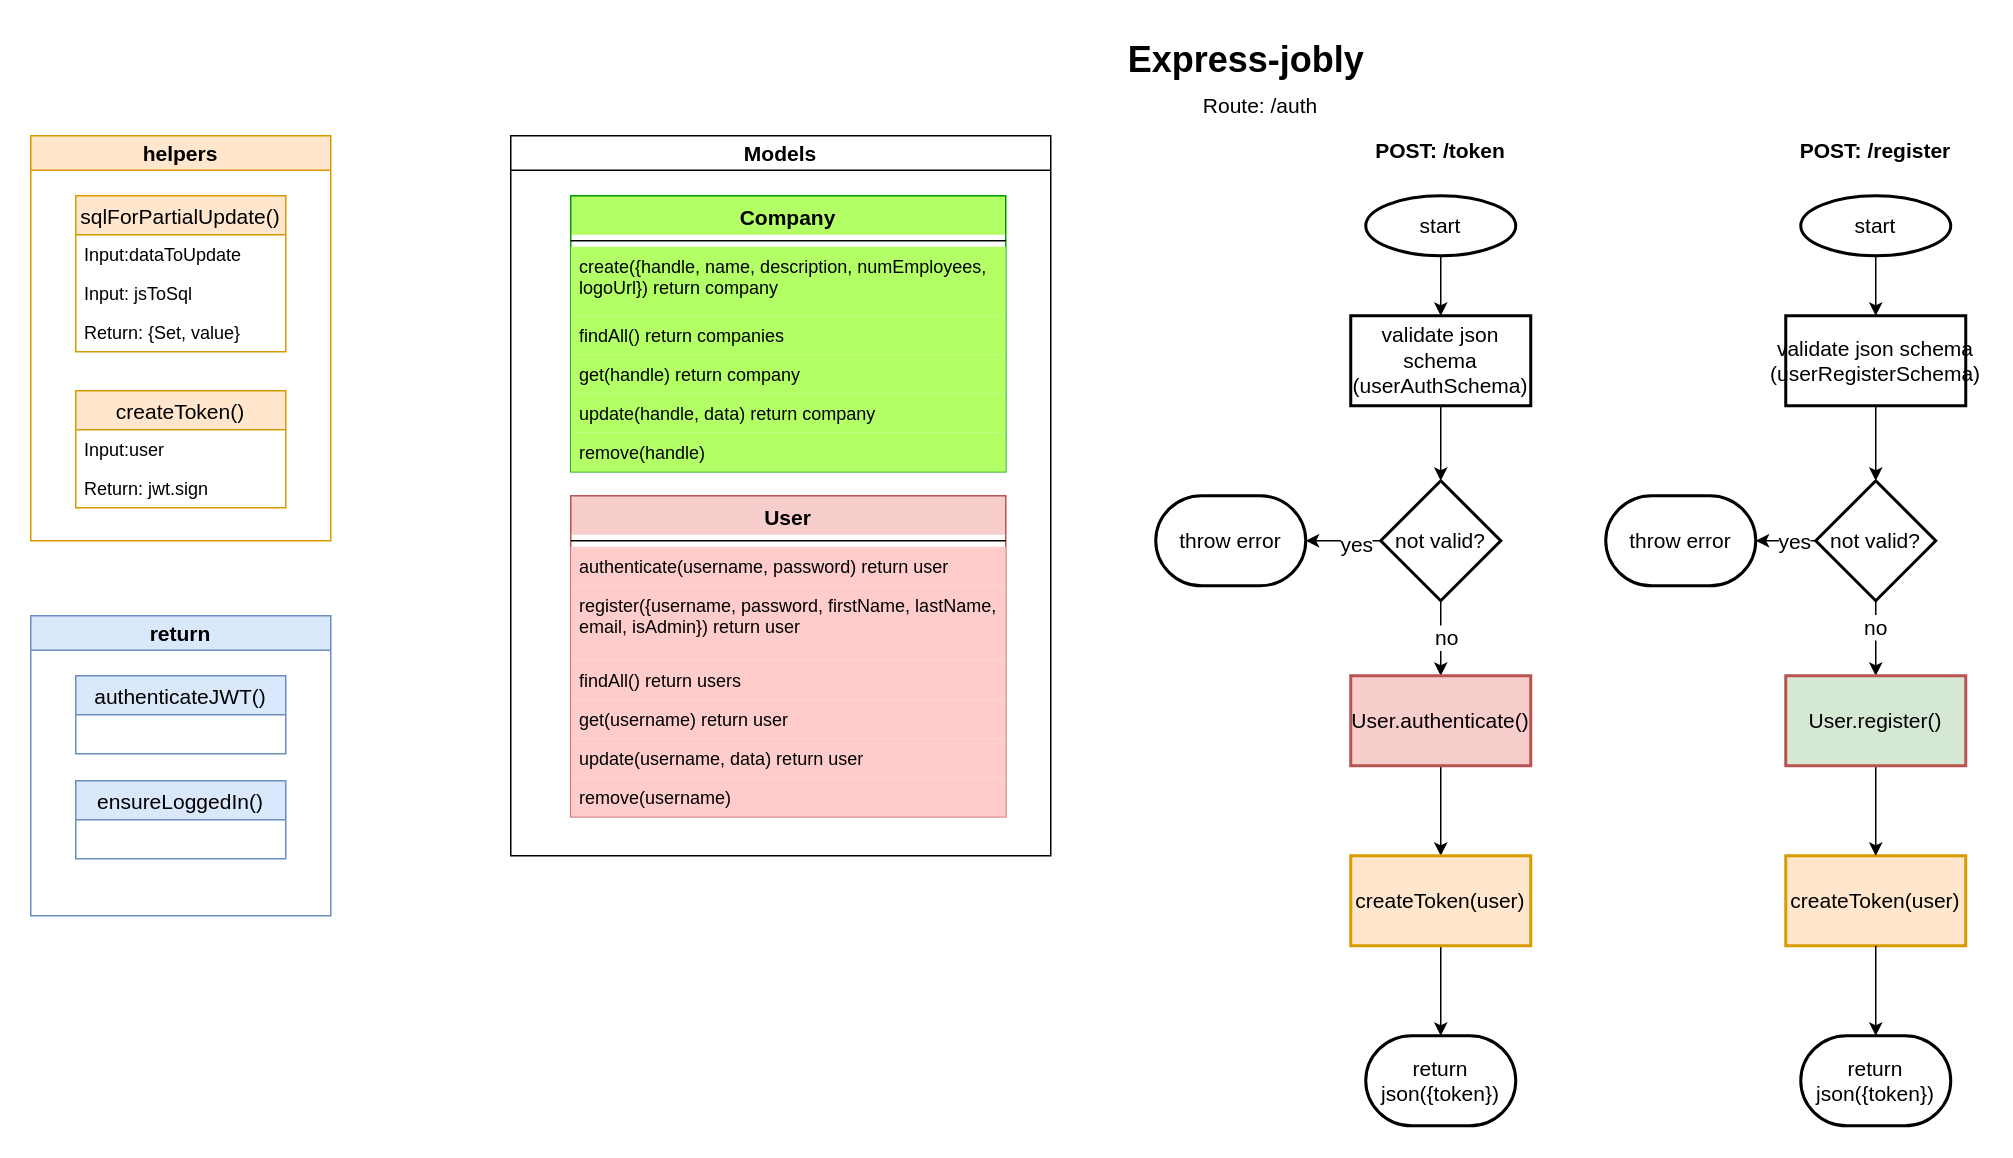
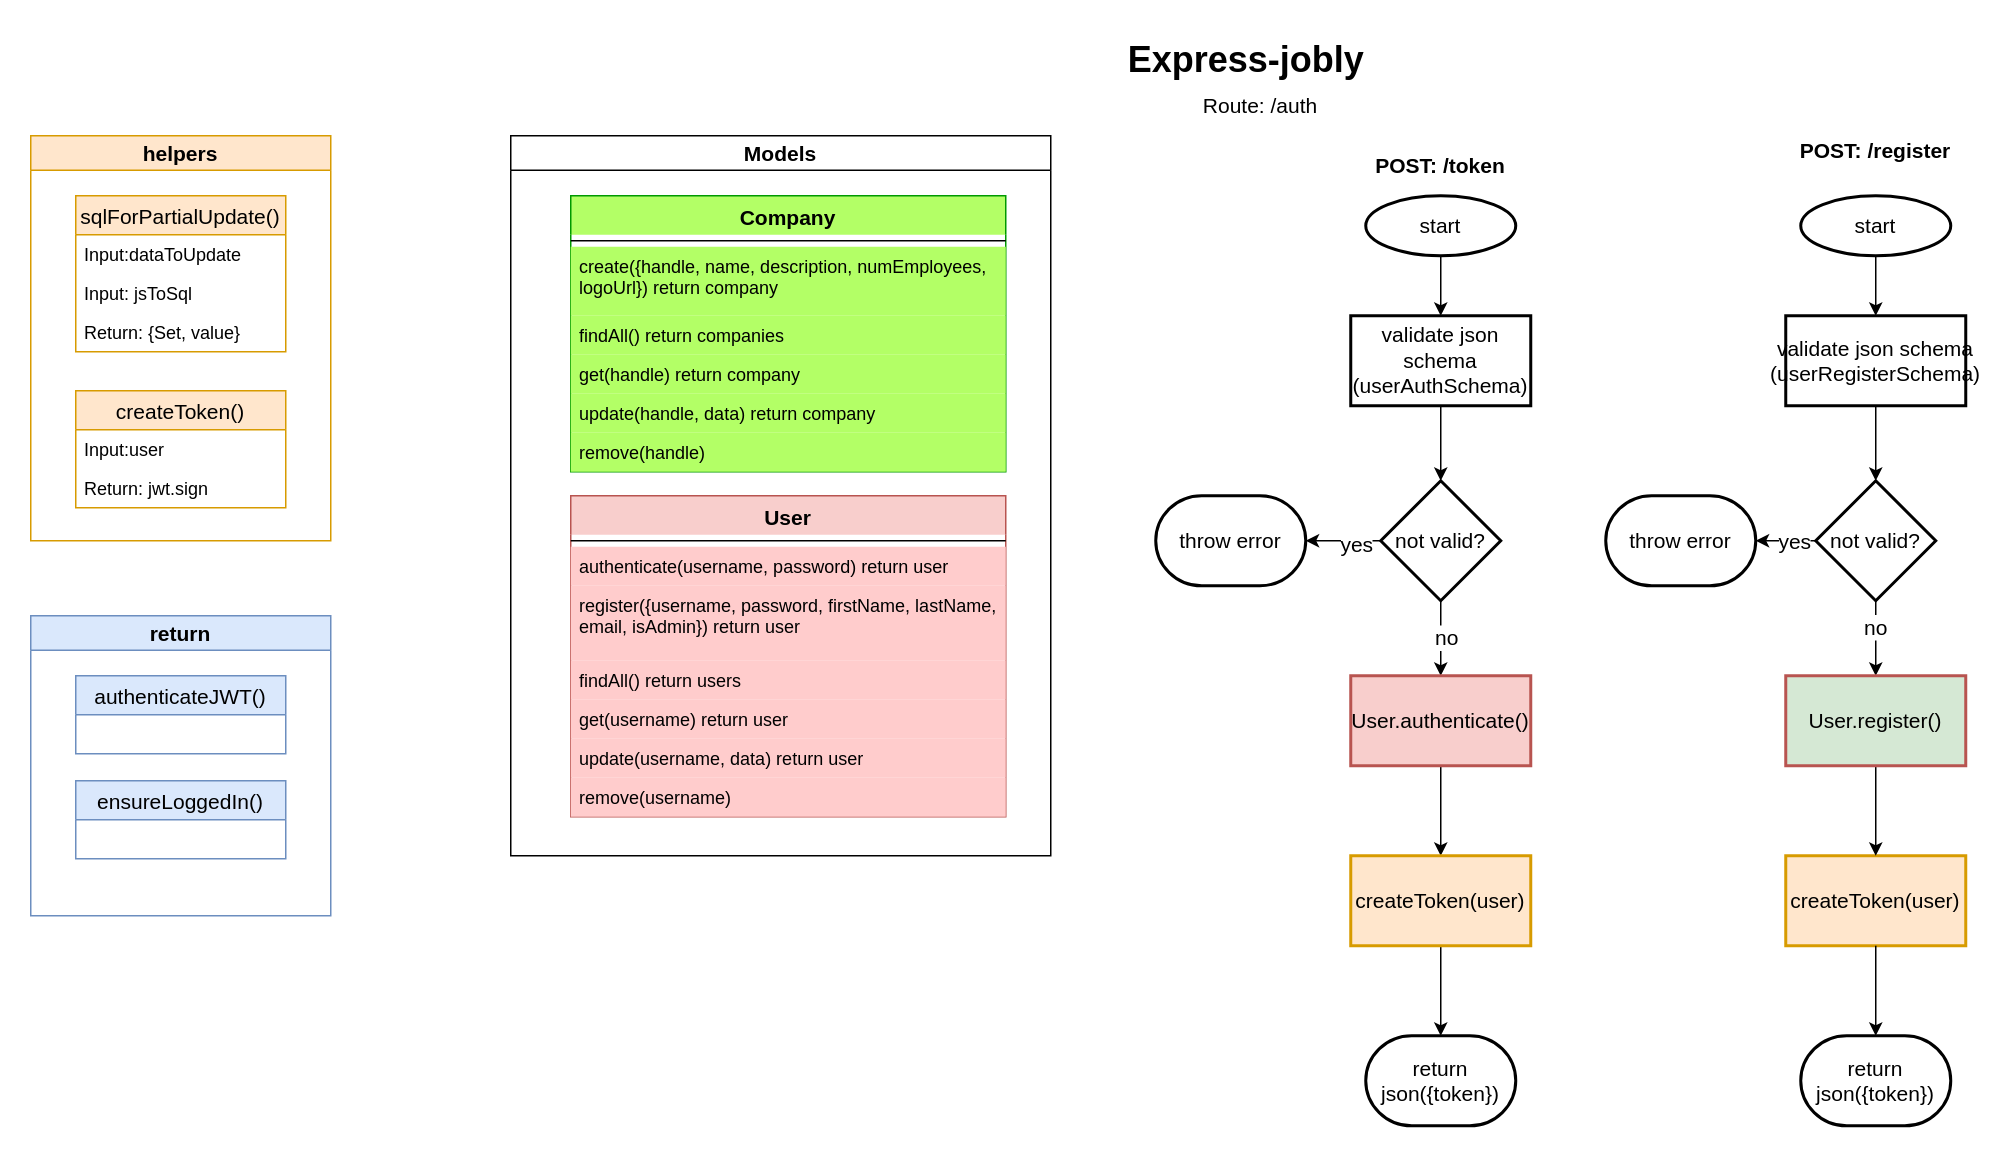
node "POST: /token": moved (1441, 151) -> (1441, 166)
